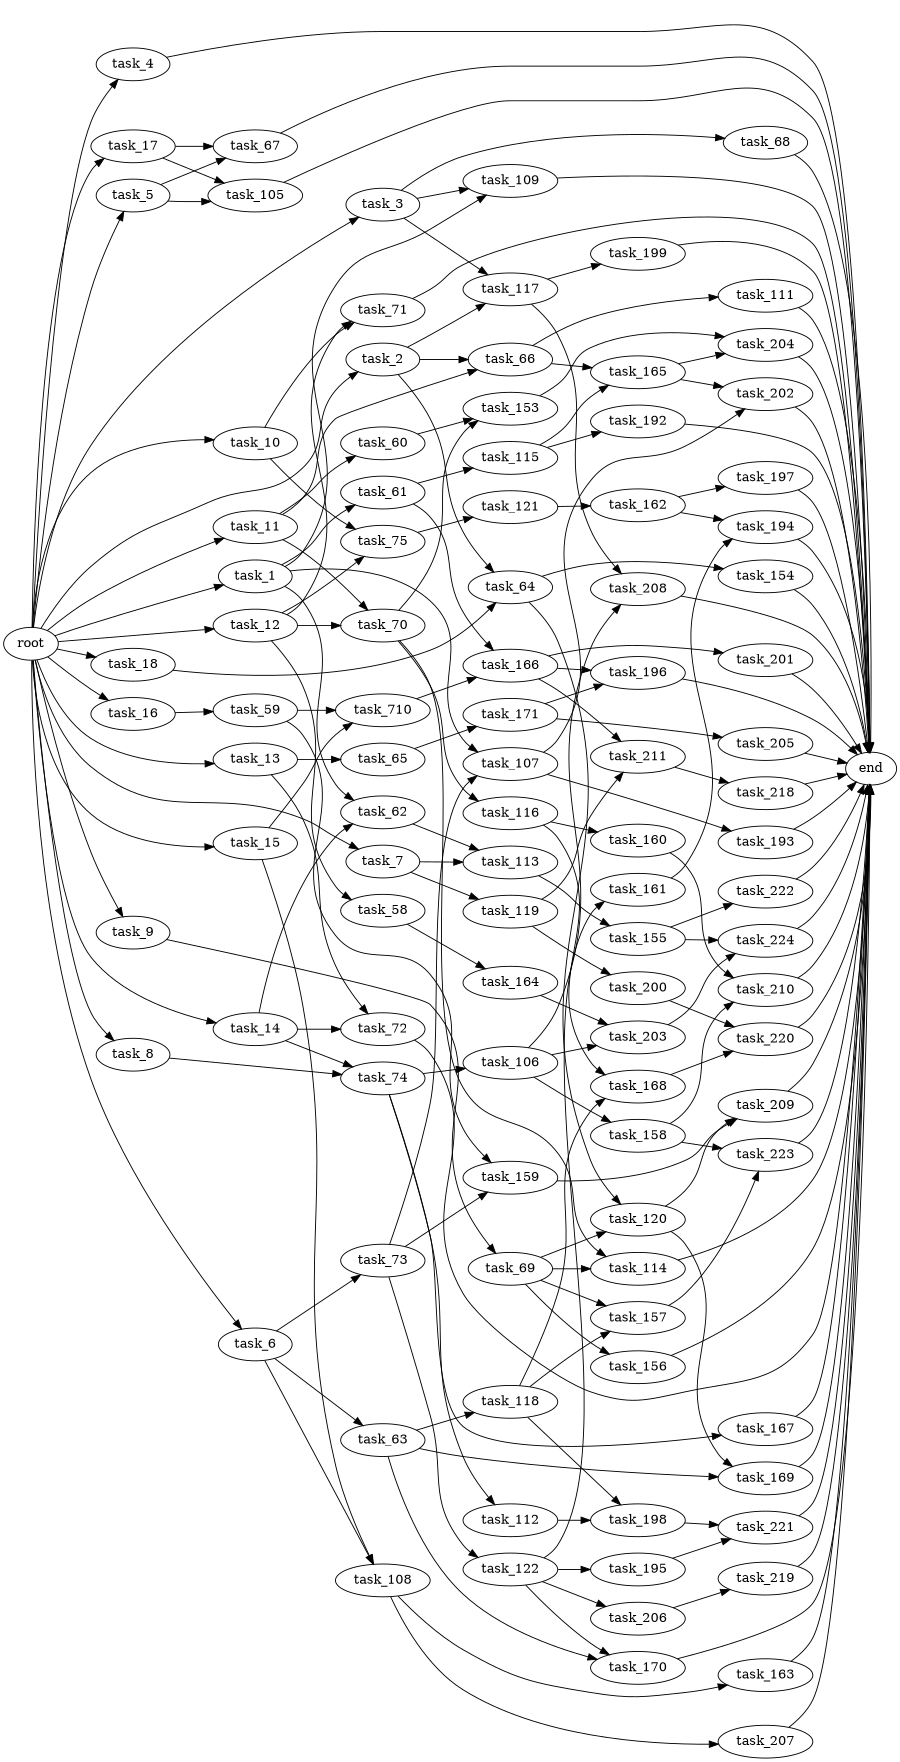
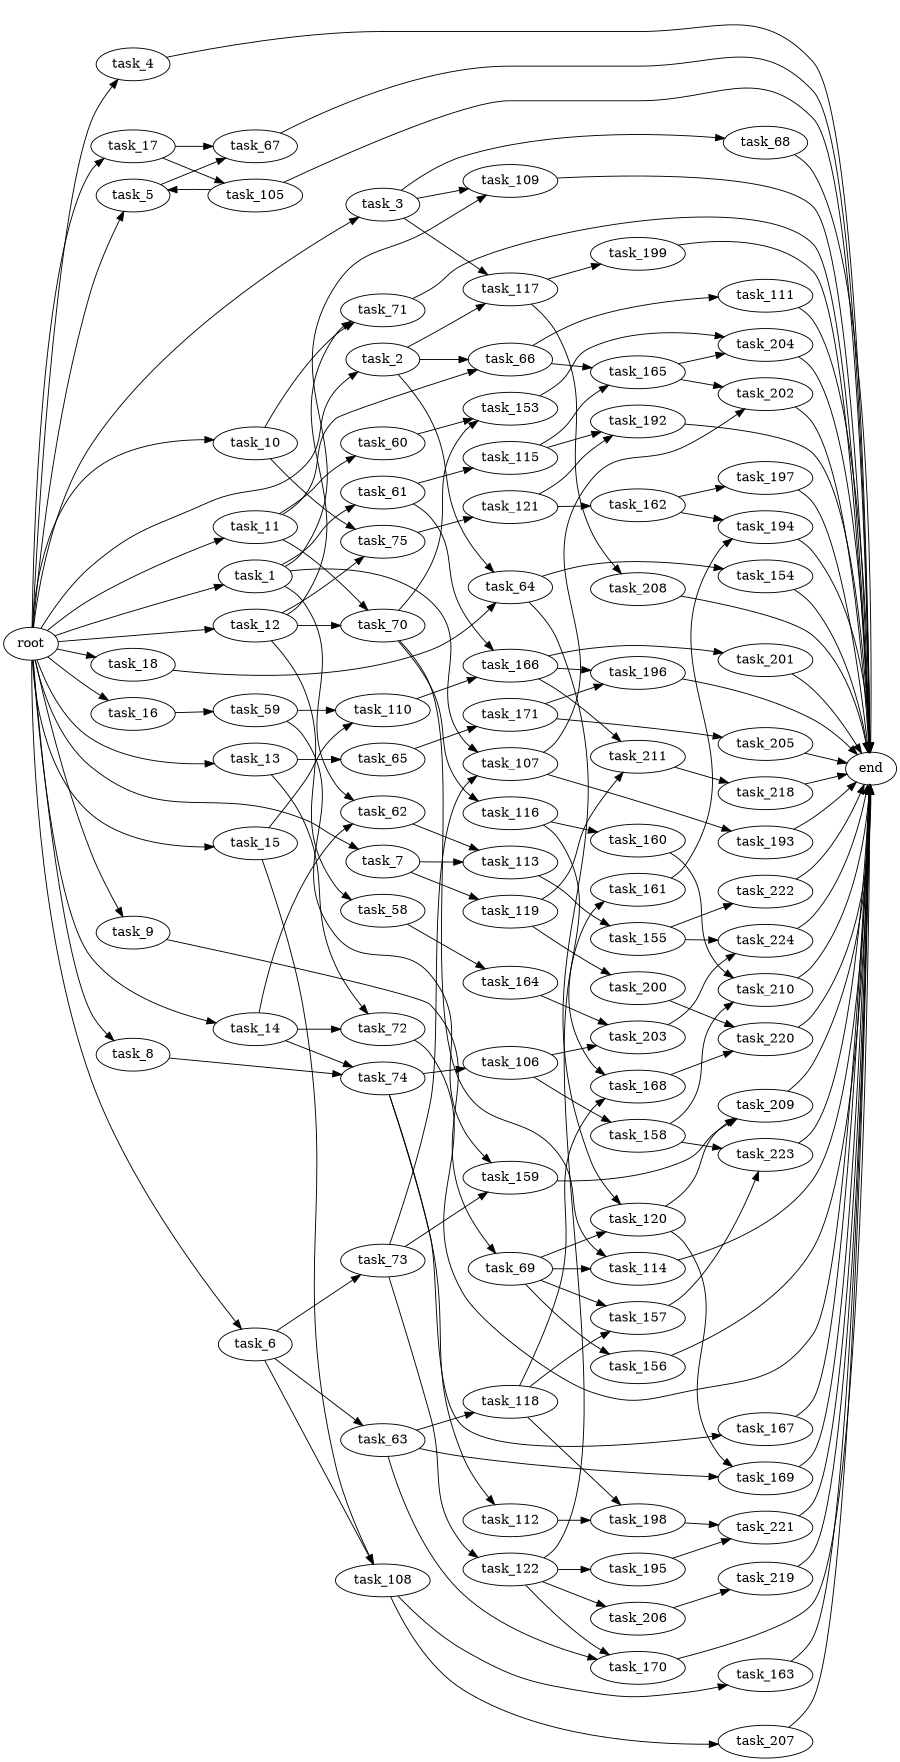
edge "task_5" -> "task_105": reversed
edge "task_121" -> "task_192": added
node "task_710": label "task_710" -> "task_110"
edge "task_106" -> "task_208": removed
